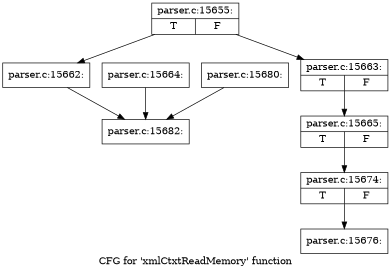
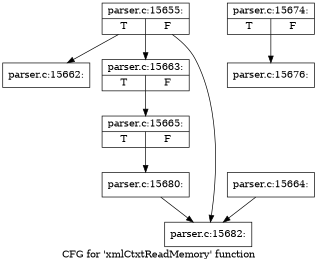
edge "parser.c:15662:" -> "parser.c:15682:": now "parser.c:15655:" -> "parser.c:15682:"
edge "parser.c:15665:" -> "parser.c:15674:": now "parser.c:15665:" -> "parser.c:15680:"
